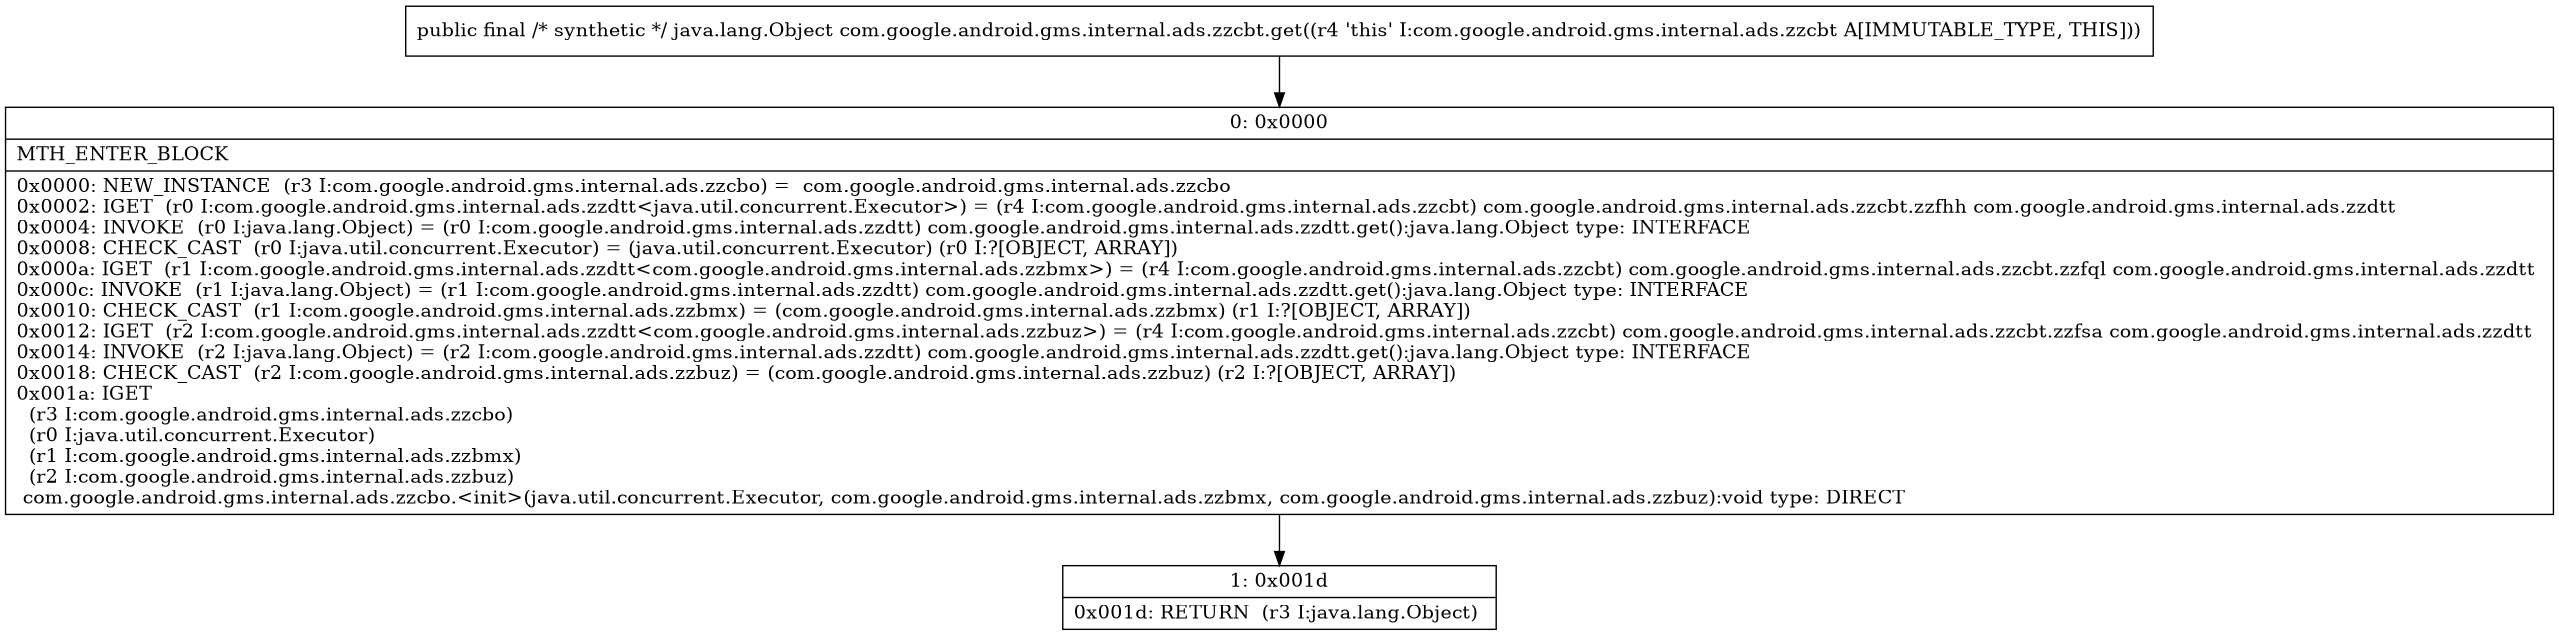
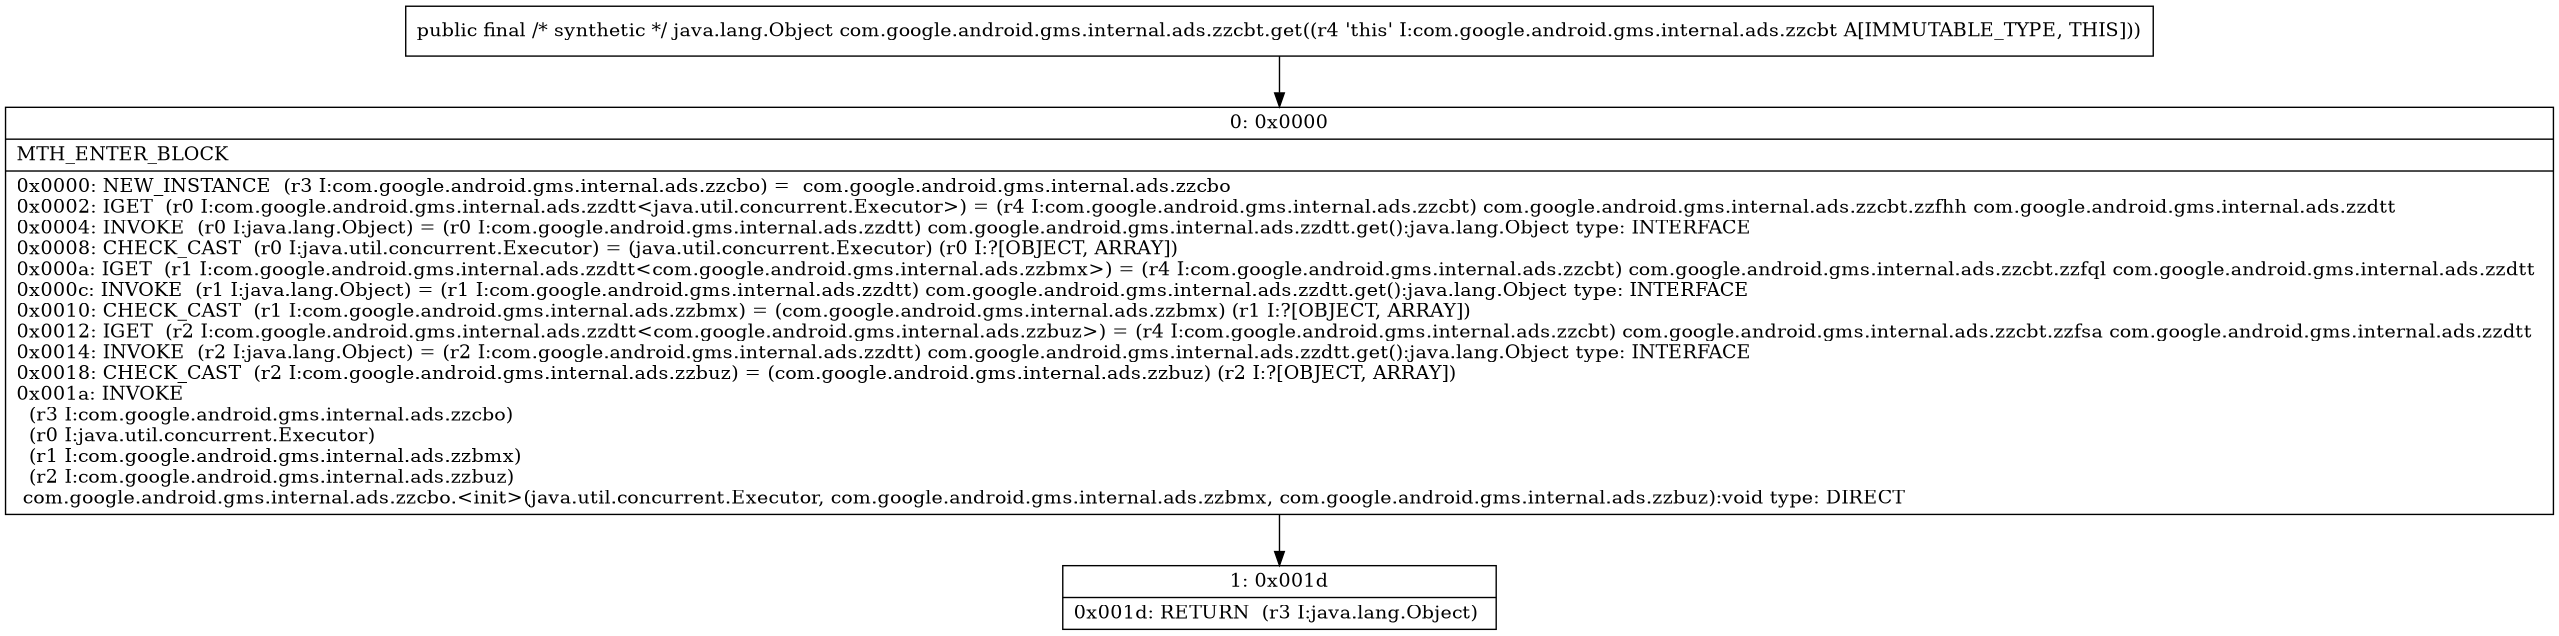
node "0: 0x0000": text "0x001a: IGET" -> "0x001a: INVOKE"
